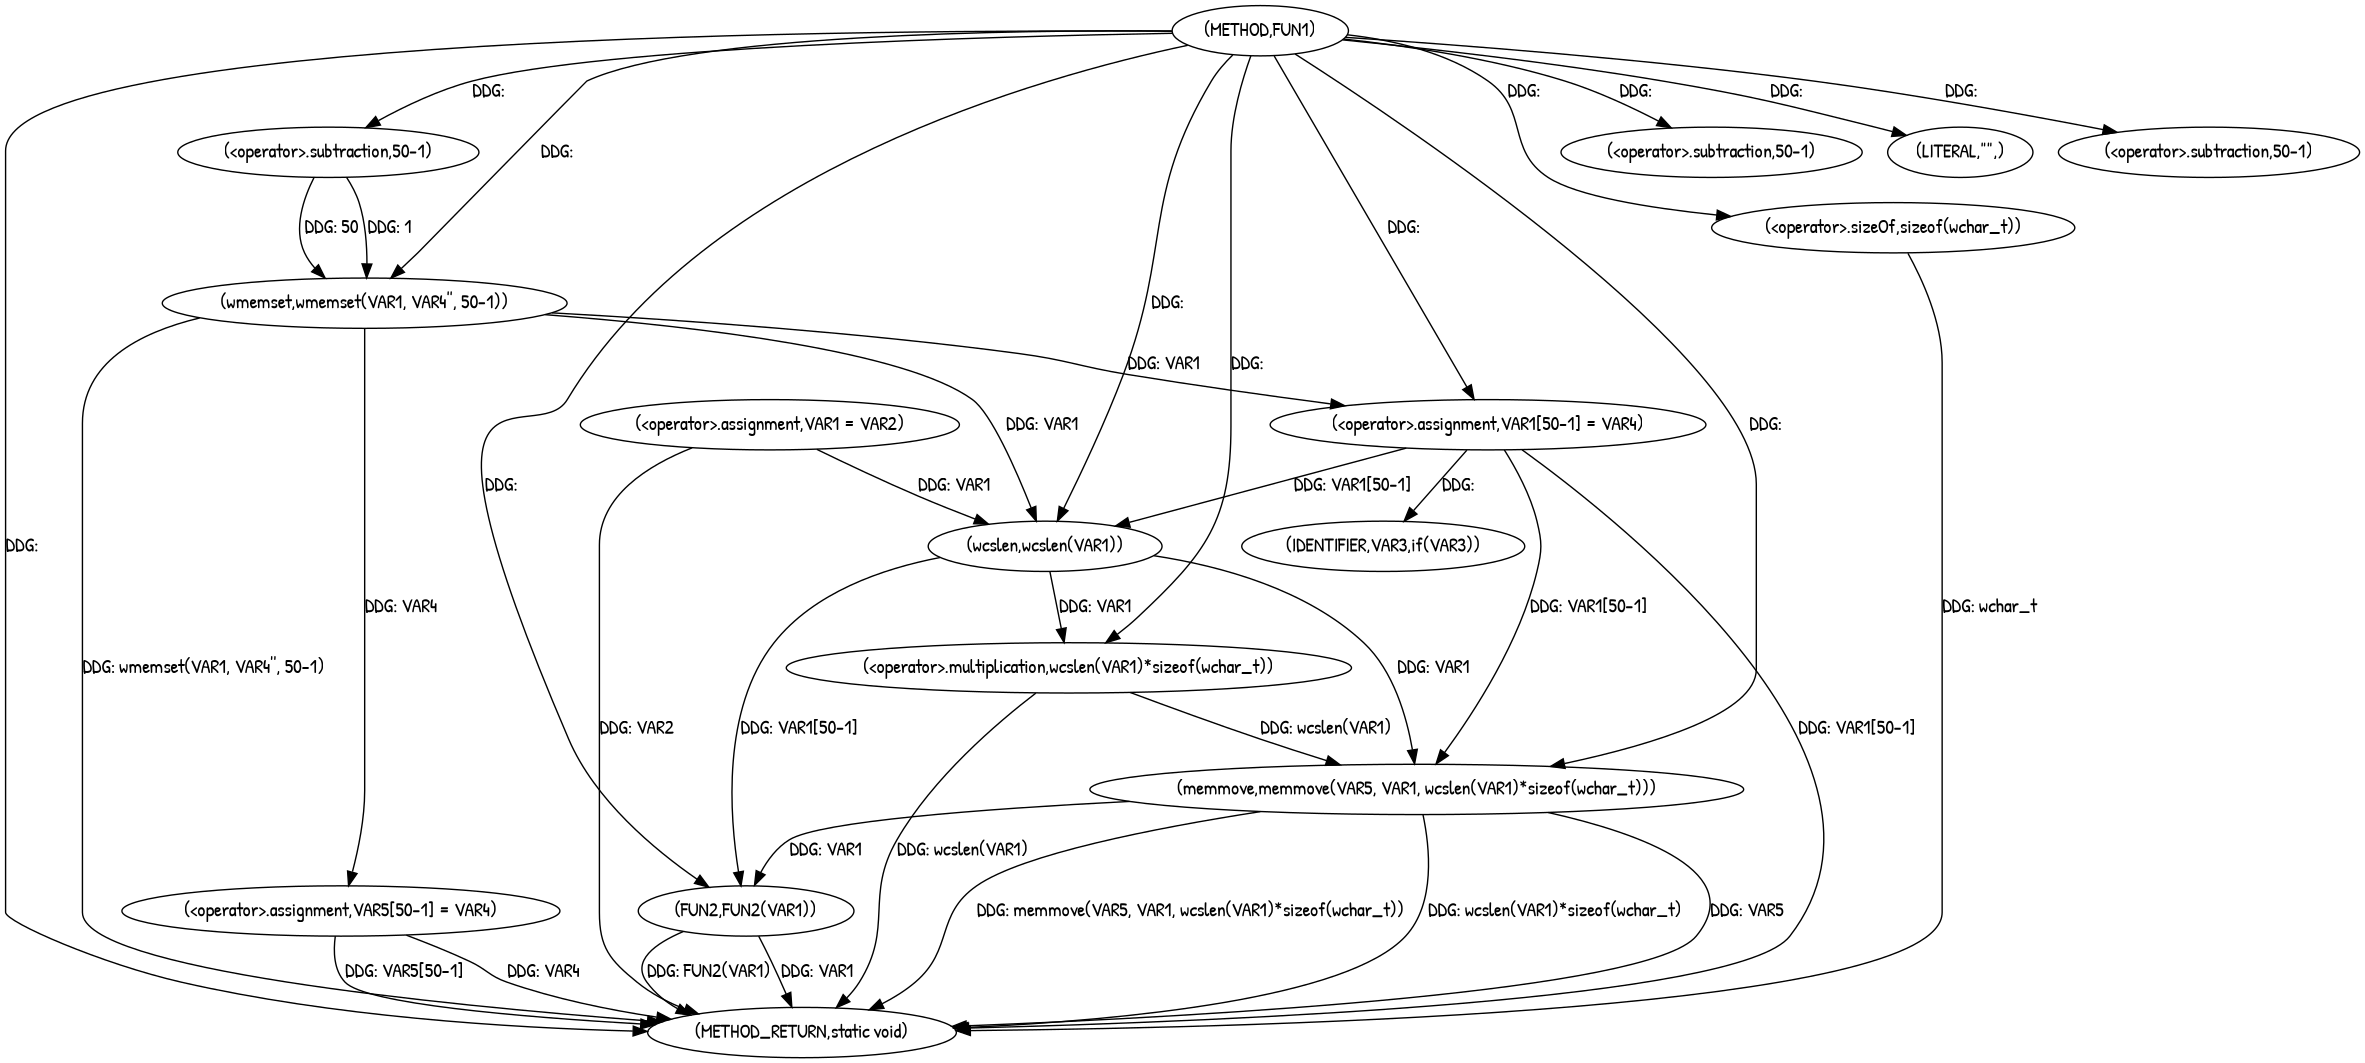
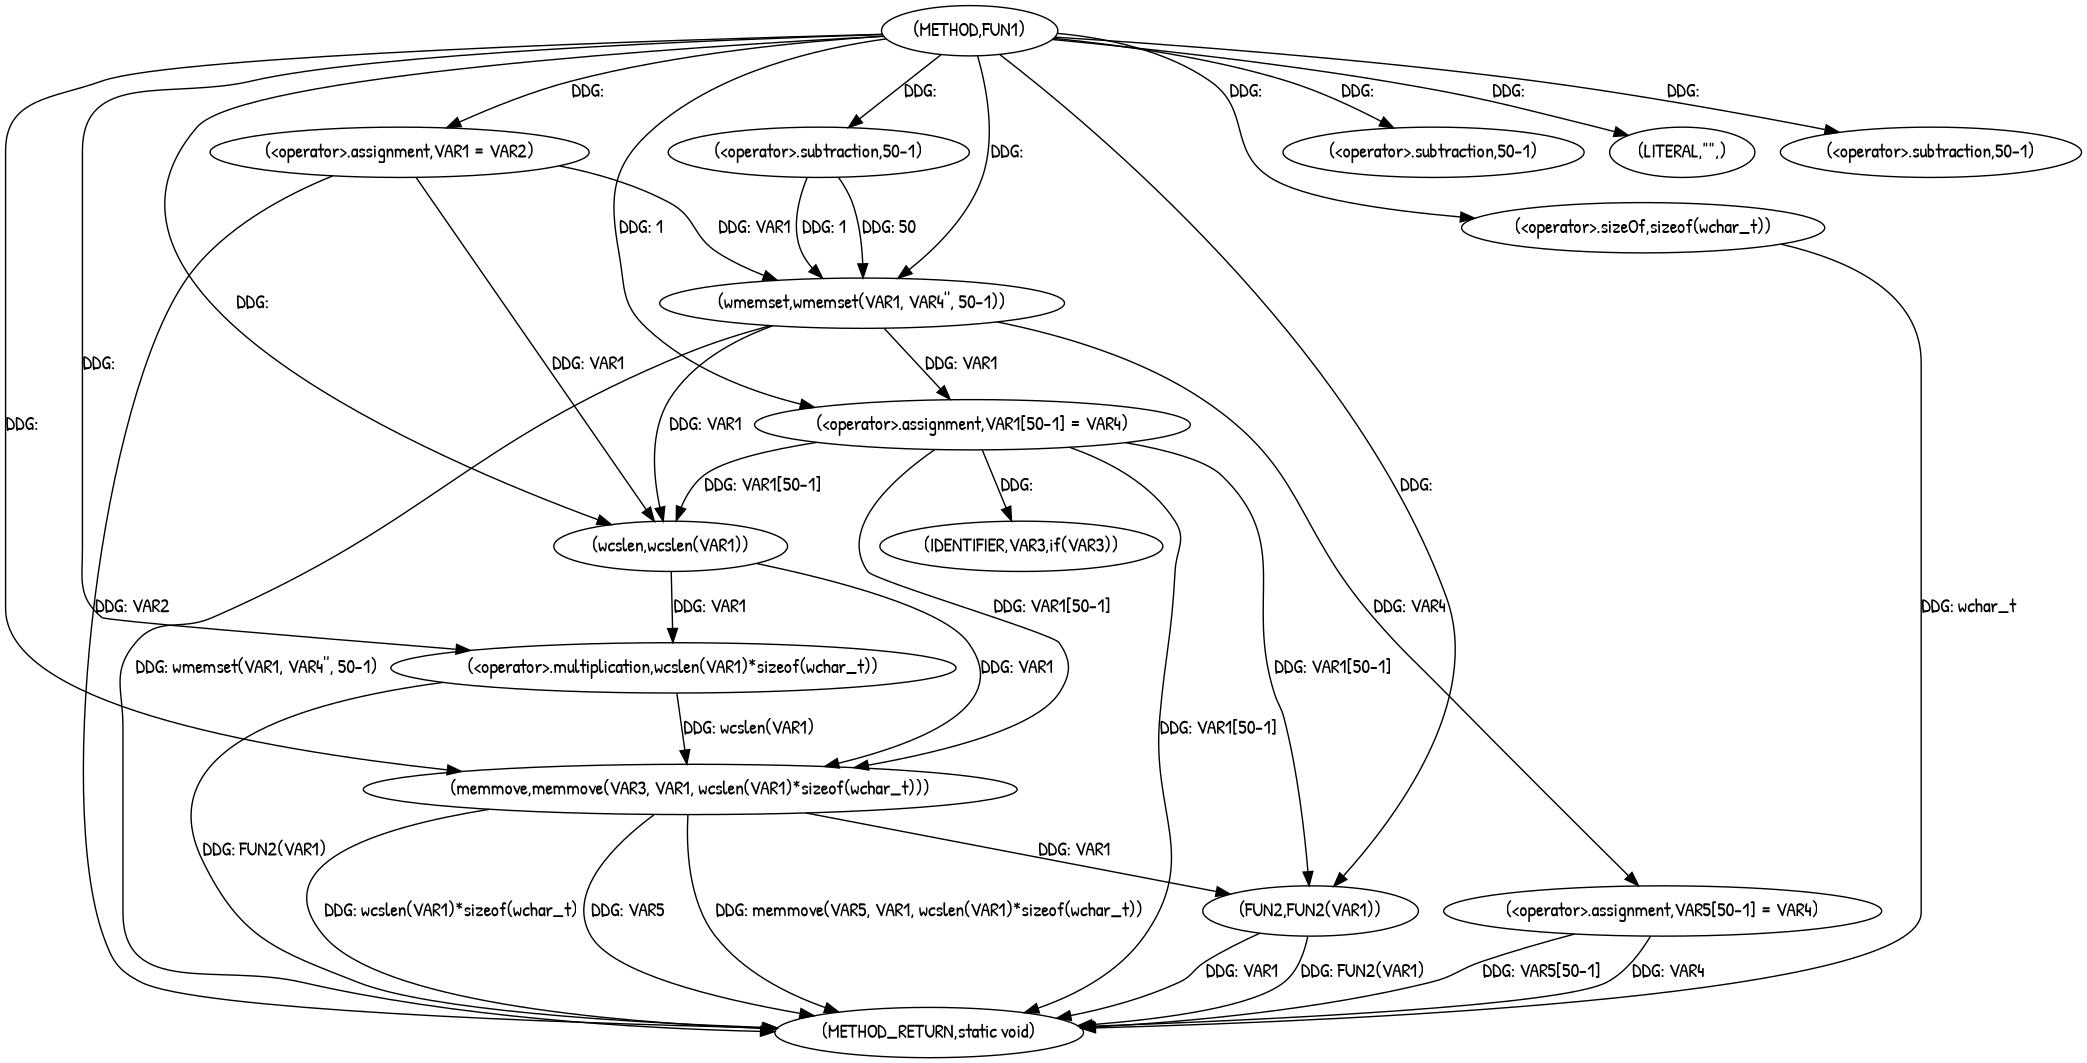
edge "(<operator>.assignment,VAR1 = VAR2)" -> "(wmemset,wmemset(VAR1, VAR4'', 50-1))": added, label "DDG: VAR1"
edge "(METHOD,FUN1)" -> "(<operator>.assignment,VAR1[50-1] = VAR4)": label "DDG: " -> "DDG: 1"
edge "(METHOD,FUN1)" -> "(METHOD_RETURN,static void)": now "(METHOD,FUN1)" -> "(<operator>.assignment,VAR1 = VAR2)"
edge "(wcslen,wcslen(VAR1))" -> "(FUN2,FUN2(VAR1))": now "(<operator>.assignment,VAR1[50-1] = VAR4)" -> "(FUN2,FUN2(VAR1))"
node "(memmove,memmove(VAR5, VAR1, wcslen(VAR1)*sizeof(wchar_t)))": label "(memmove,memmove(VAR5, VAR1, wcslen(VAR1)*sizeof(wchar_t)))" -> "(memmove,memmove(VAR3, VAR1, wcslen(VAR1)*sizeof(wchar_t)))"
edge "(<operator>.multiplication,wcslen(VAR1)*sizeof(wchar_t))" -> "(METHOD_RETURN,static void)": label "DDG: wcslen(VAR1)" -> "DDG: FUN2(VAR1)"
